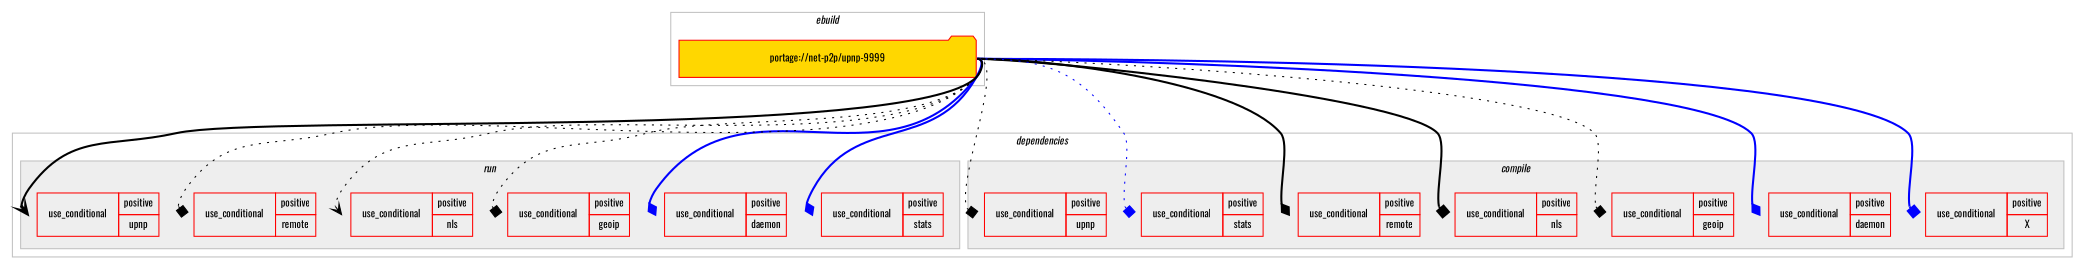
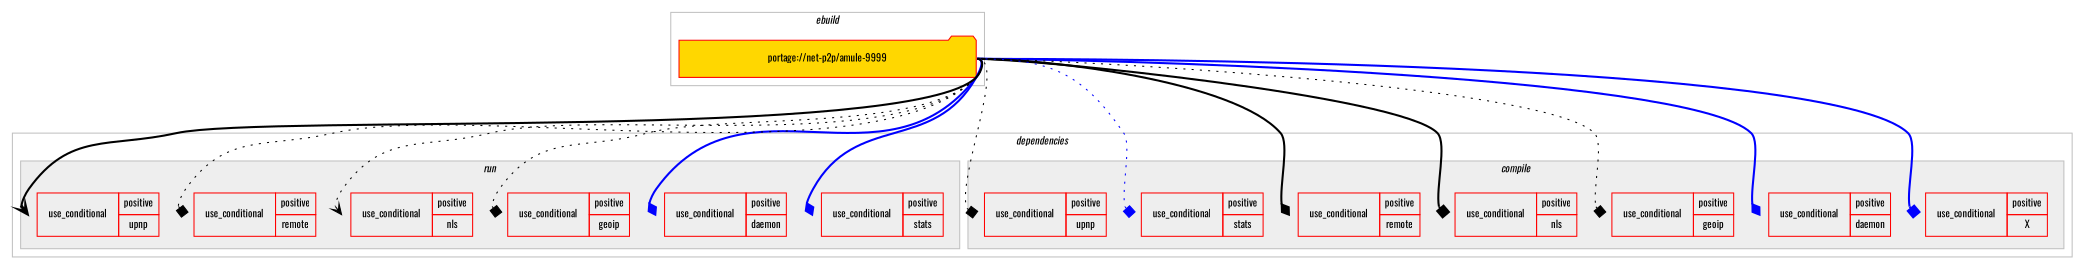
node "portage://net-p2p/upnp-9999": label "portage://net-p2p/upnp-9999" -> "portage://net-p2p/amule-9999"
